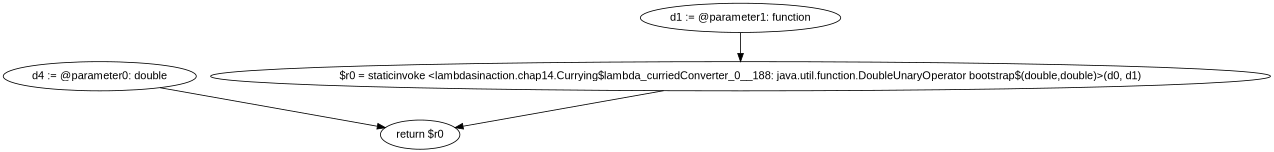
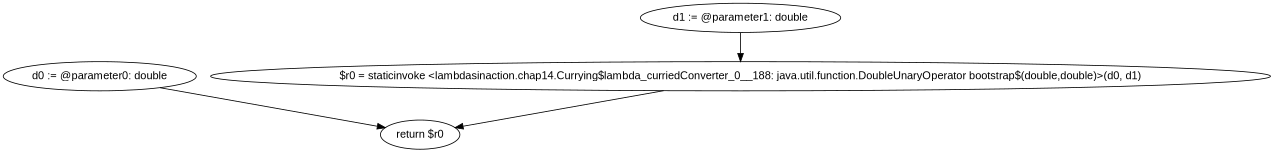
node "d1 := @parameter1: function": label "d1 := @parameter1: function" -> "d1 := @parameter1: double"
node "d4 := @parameter0: double": label "d4 := @parameter0: double" -> "d0 := @parameter0: double"
